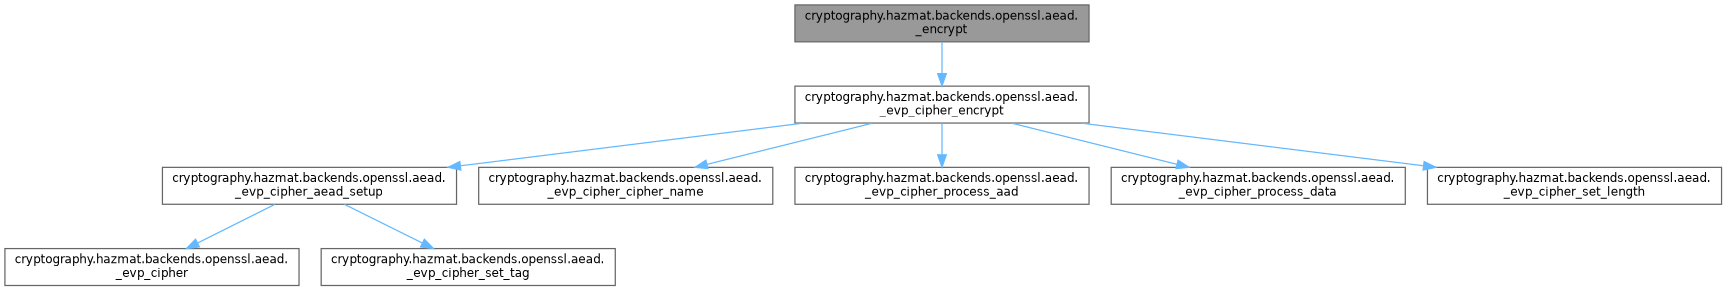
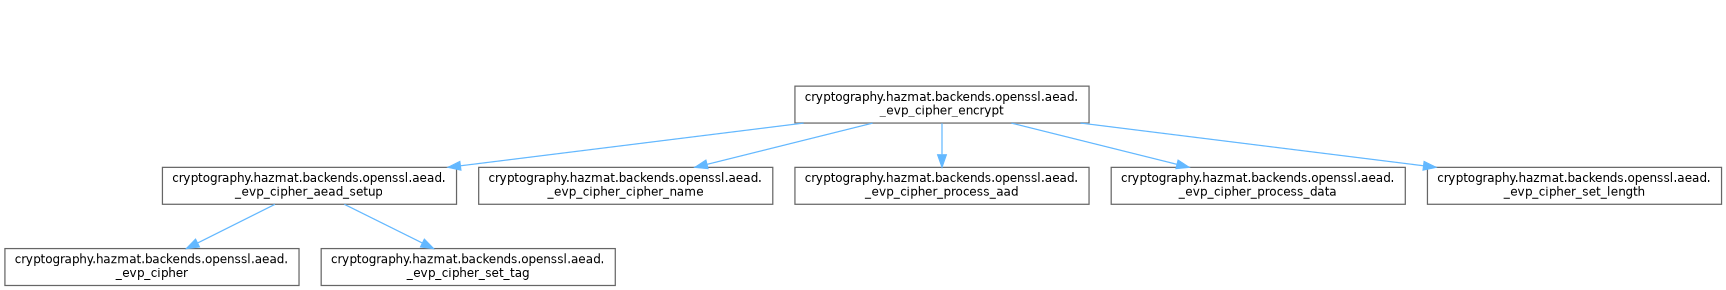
node "cryptography.hazmat.backends.openssl.aead. _encrypt": removed
